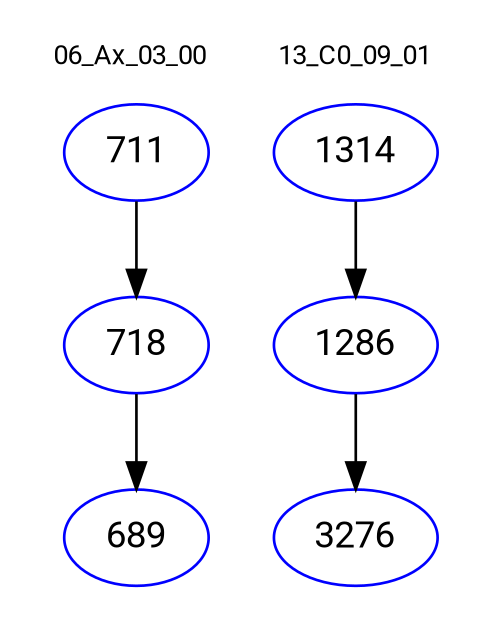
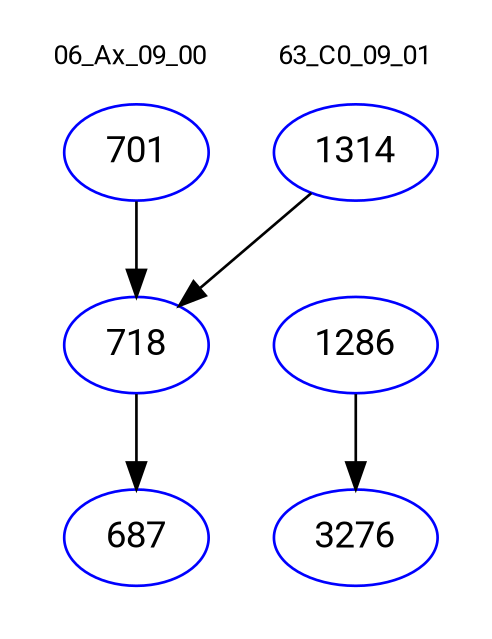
cluster "06_Ax_03_00": label "06_Ax_03_00" -> "06_Ax_09_00"
cluster "13_C0_09_01": label "13_C0_09_01" -> "63_C0_09_01"
node "711": label "711" -> "701"
edge "1314" -> "1286": now "1314" -> "718"
node "689": label "689" -> "687"
